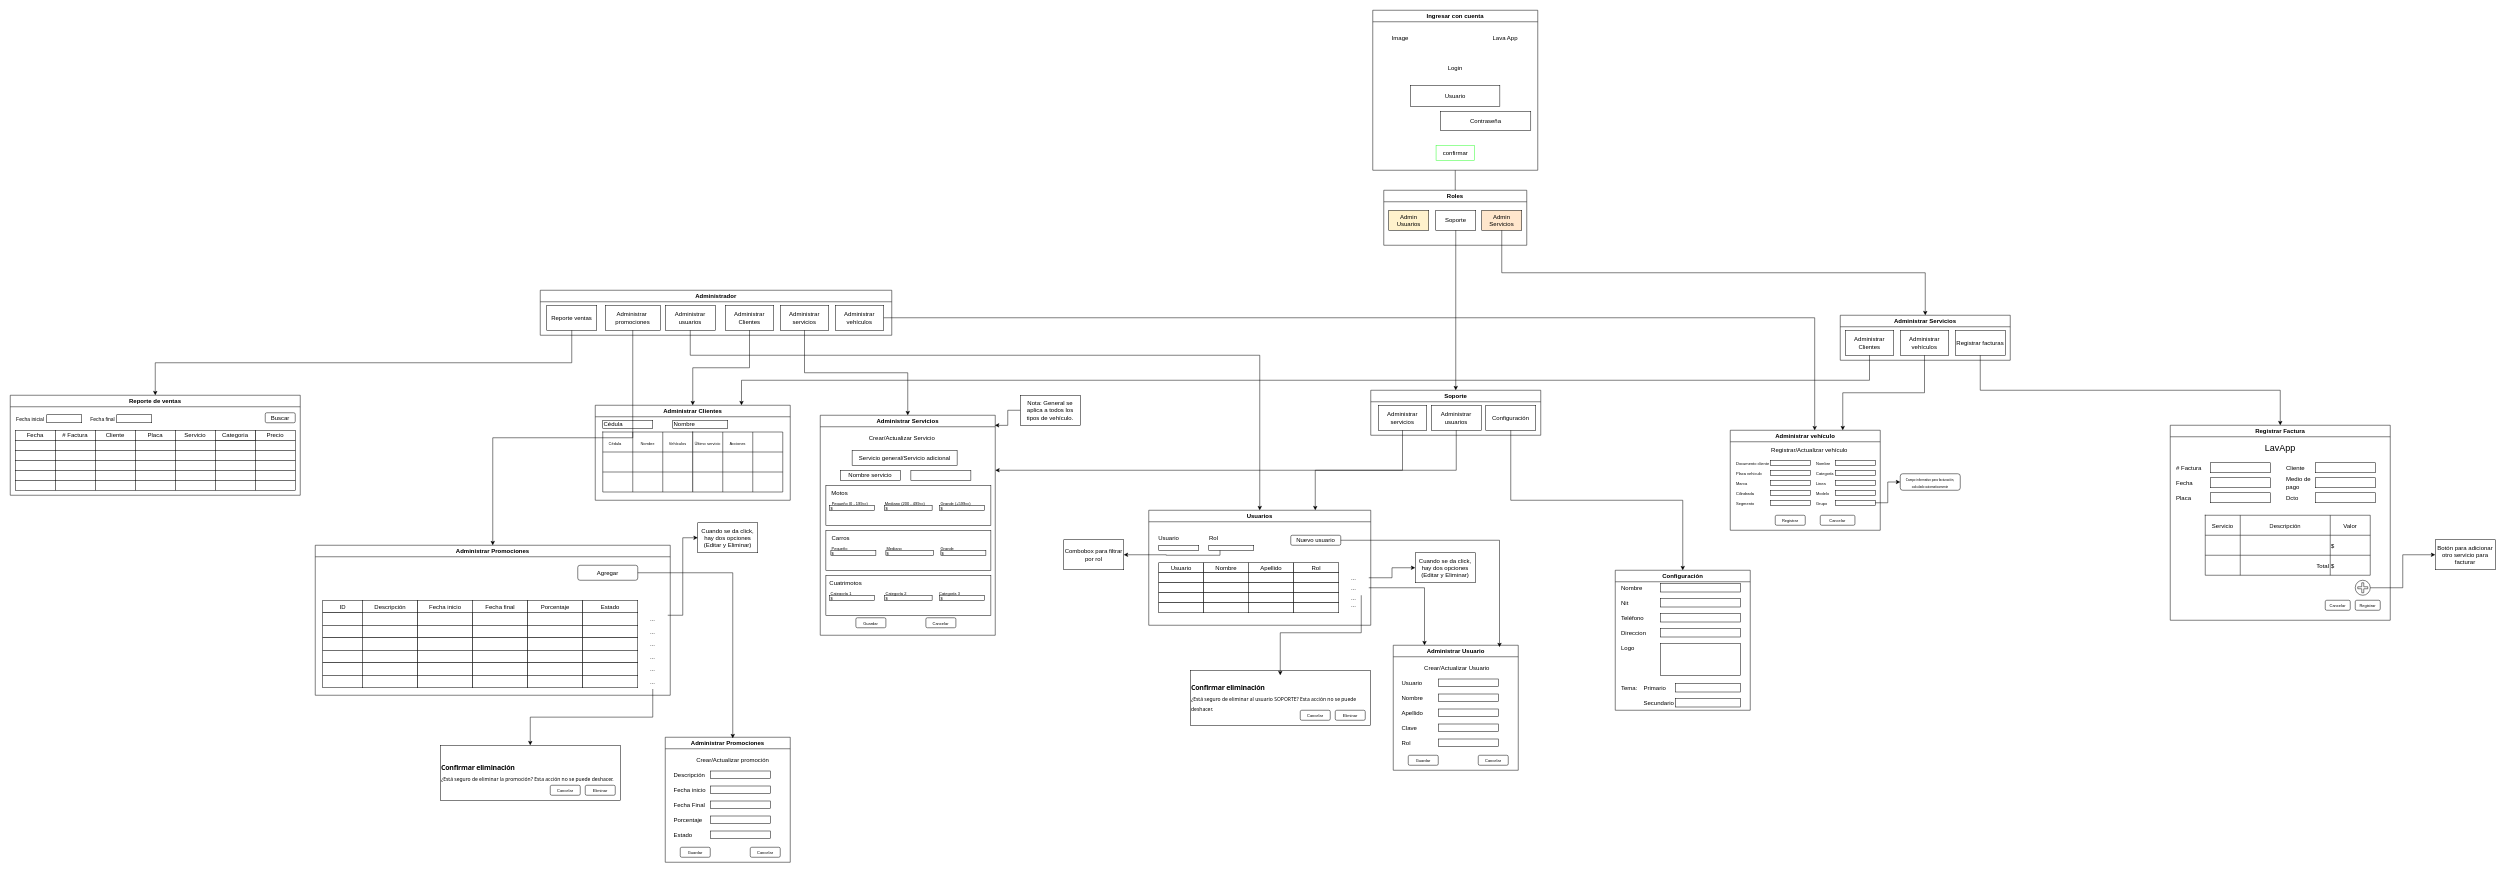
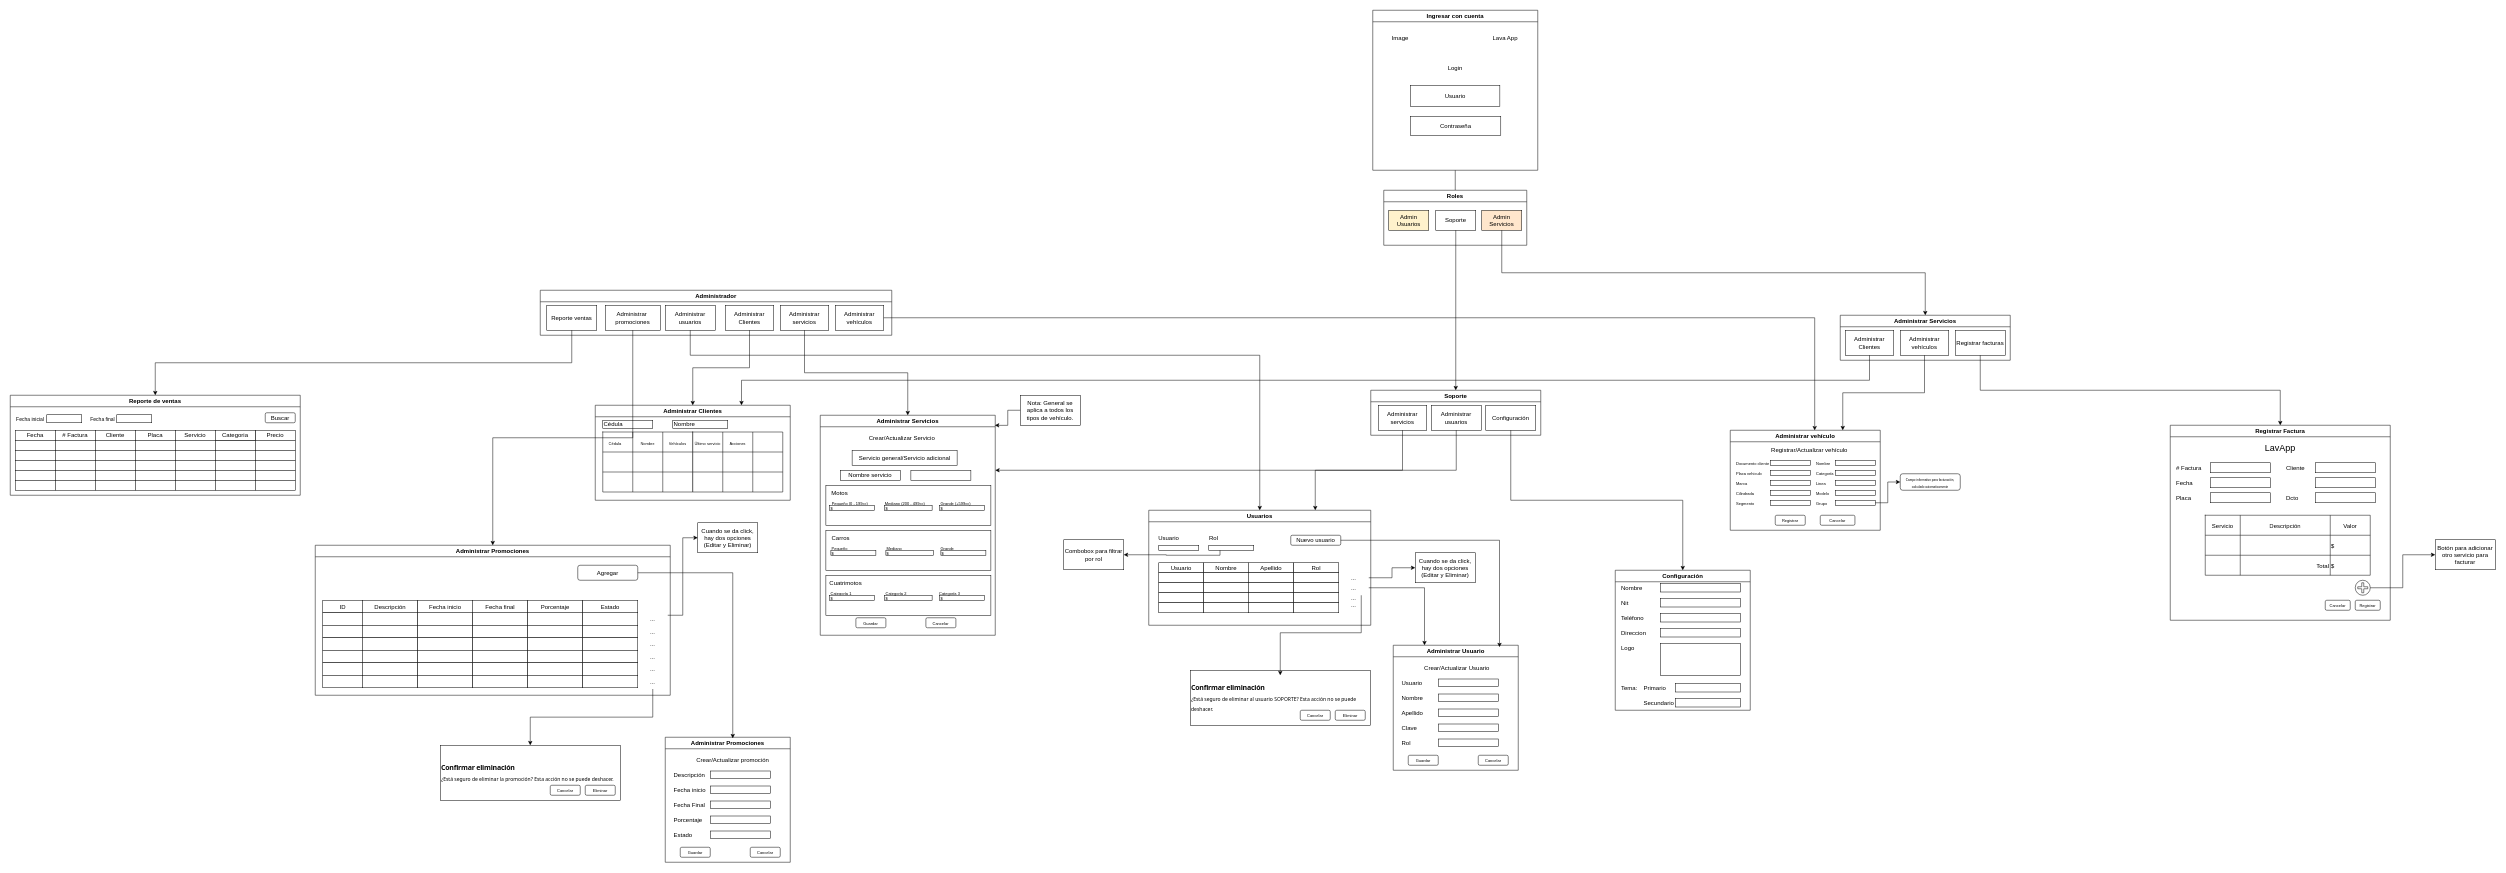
node "Contraseña": moved (1486, 121) -> (1456, 126)
node "confirmar": removed
node "Medio de pago": removed
